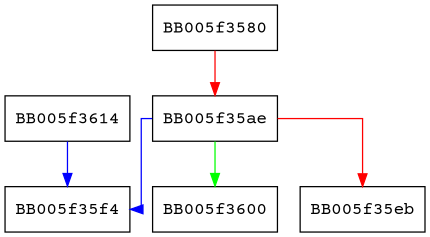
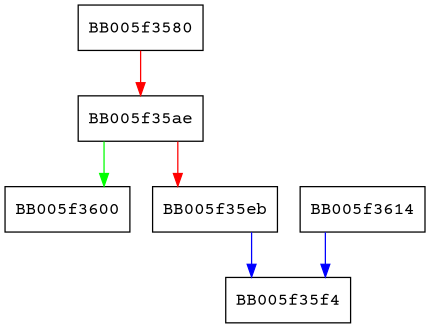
edge "BB005f35ae" -> "BB005f35f4": now "BB005f35eb" -> "BB005f35f4"
